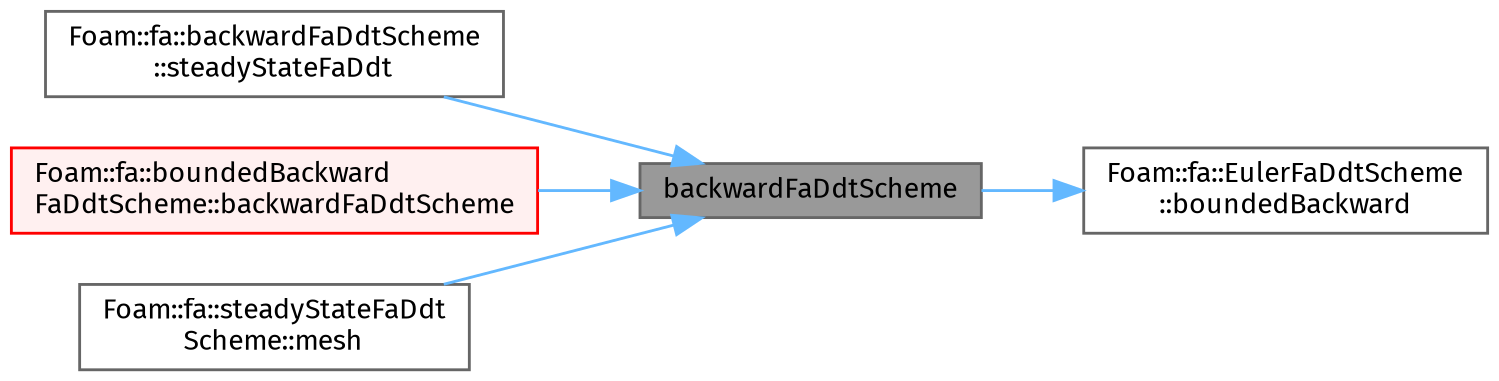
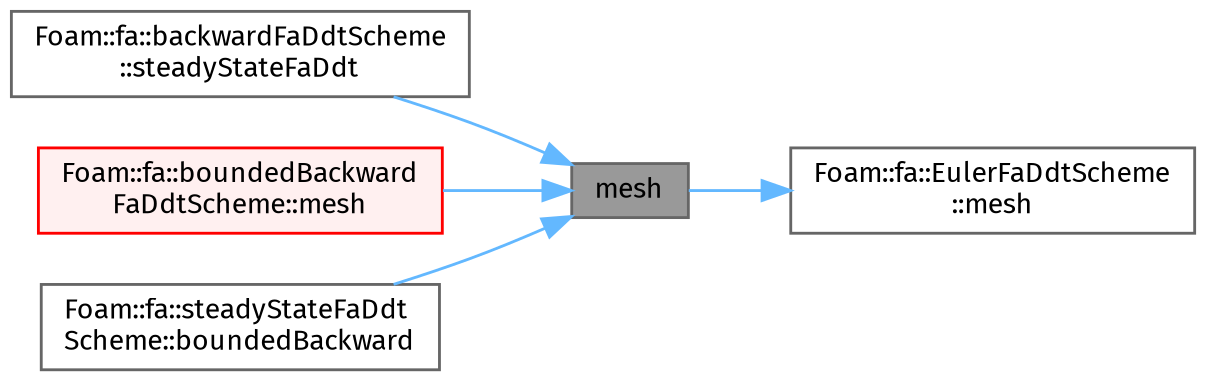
node "Foam::fa::boundedBackward FaDdtScheme::backwardFaDdtScheme": label "Foam::fa::boundedBackward FaDdtScheme::backwardFaDdtScheme" -> "Foam::fa::boundedBackward FaDdtScheme::mesh"
node "backwardFaDdtScheme": label "backwardFaDdtScheme" -> "mesh"
node "Foam::fa::EulerFaDdtScheme ::boundedBackward": label "Foam::fa::EulerFaDdtScheme ::boundedBackward" -> "Foam::fa::EulerFaDdtScheme ::mesh"
node "Foam::fa::steadyStateFaDdt Scheme::mesh": label "Foam::fa::steadyStateFaDdt Scheme::mesh" -> "Foam::fa::steadyStateFaDdt Scheme::boundedBackward"
